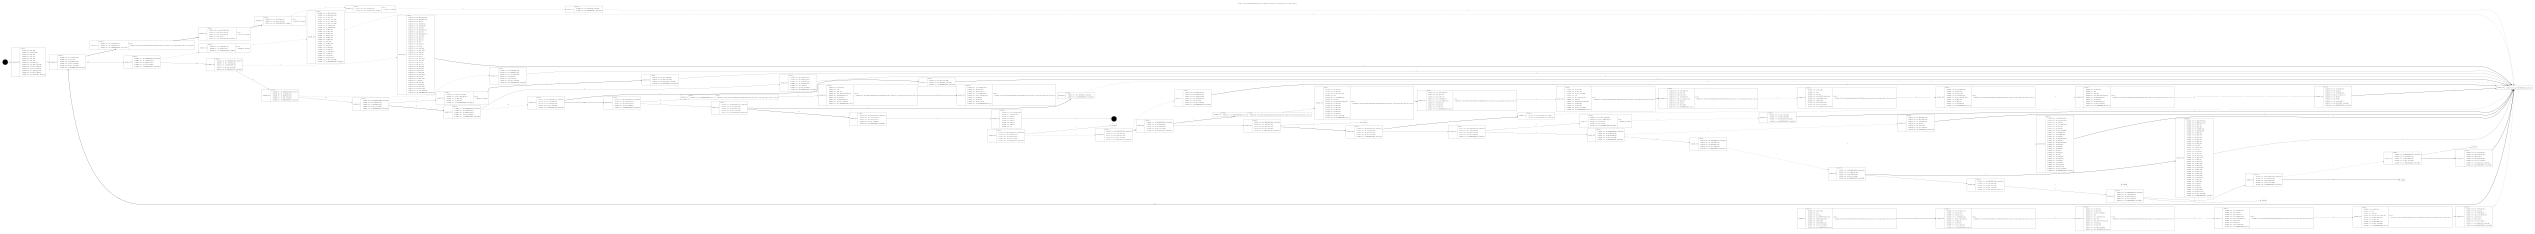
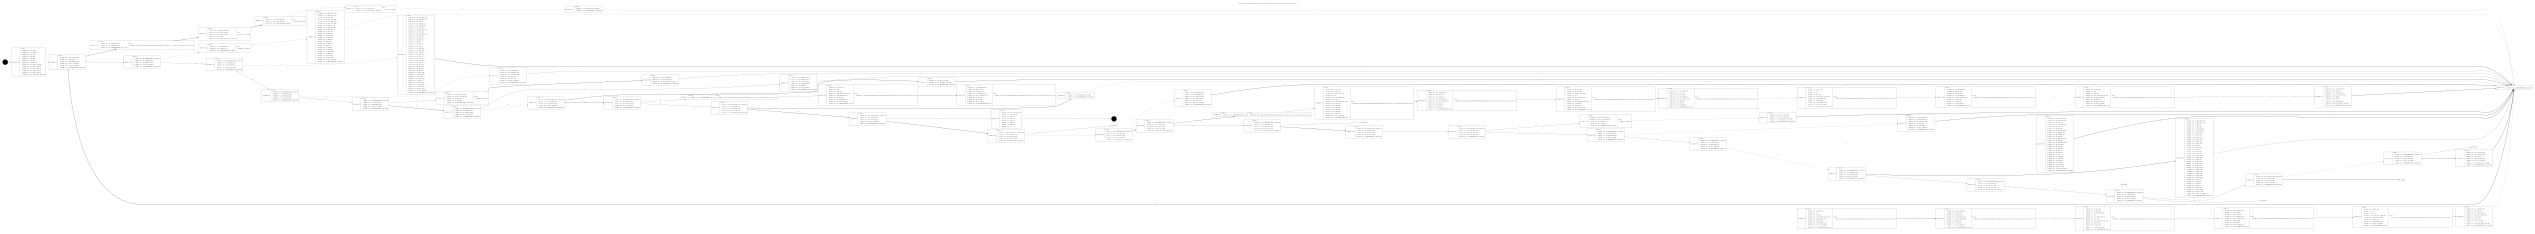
node "0x40203a [12]": removed
edge "0x40195d [25]" -> "0x401976 [25]": added, label "9"
